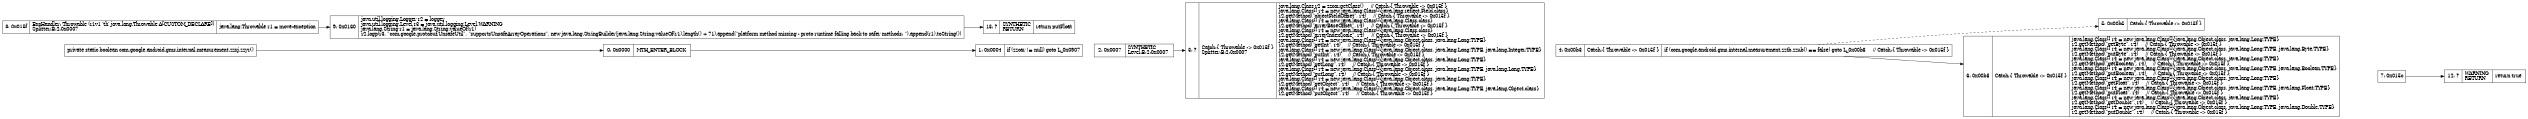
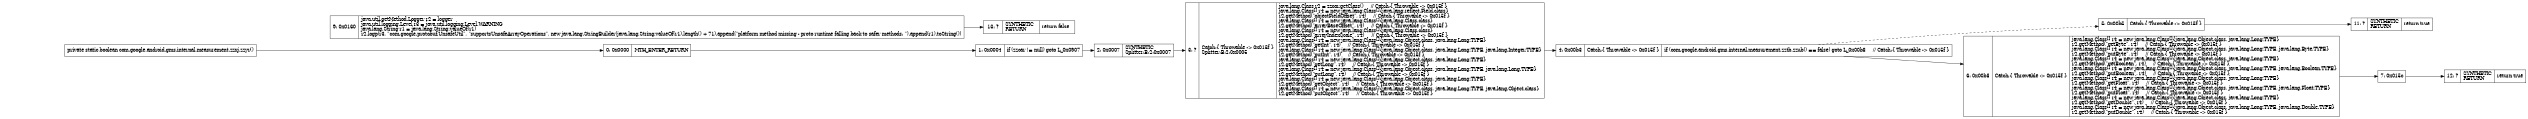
node "9: 0x0160": text "java.util.logging.Logger r2 = logger" -> "java.util.getMethod.Logger r2 = logger"
node "11: ?": added
node "8: 0x015f": removed
node "13: ?": text "return putFloat" -> "return false"
node "0: 0x0000": text "MTH_ENTER_BLOCK" -> "MTH_ENTER_RETURN"
edge "1: 0x0004" -> "2: 0x0007": added
edge "3: ?" -> "4: 0x00b3": added
node "2: 0x0007": text "Level:B:2:0x0007" -> "Splitter:B:2:0x0007"
node "3: ?": text "Splitter:B:2:0x0007" -> "Splitter:B:2:0x0005"
node "12: ?": text "WARNING" -> "SYNTHETIC"
edge "6: 0x00b8" -> "7: 0x015c": added
